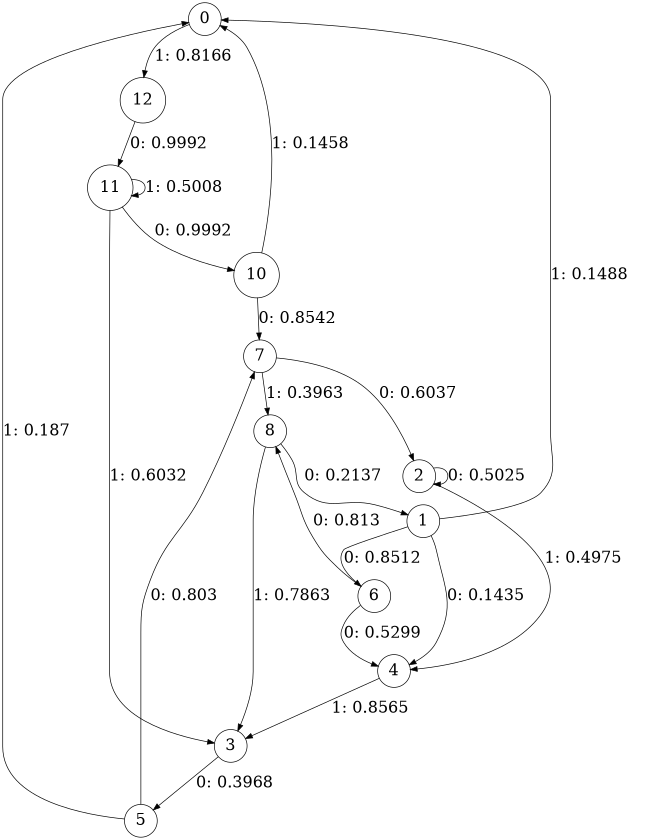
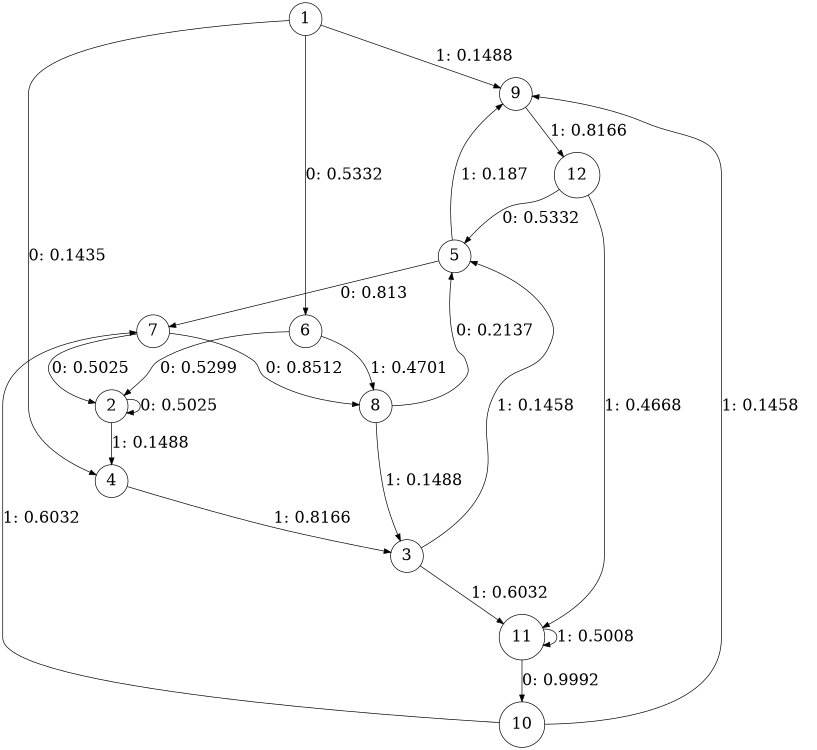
node "0": label "0" -> "9"
edge "12" -> "11": label "0: 0.9992   " -> "1: 0.4668   "
edge "12" -> "5": added, label "0: 0.5332"
edge "10" -> "7": label "0: 0.8542   " -> "1: 0.6032   "
edge "7" -> "8": label "1: 0.3963   " -> "0: 0.8512   "
edge "7" -> "2": label "0: 0.6037   " -> "0: 0.5025   "
edge "8" -> "1": now "8" -> "5"
edge "11" -> "3": reversed
edge "6" -> "8": label "0: 0.813    " -> "1: 0.4701   "
edge "1" -> "6": label "0: 0.8512   " -> "0: 0.5332   "
edge "2" -> "4": label "1: 0.4975   " -> "1: 0.1488   "
edge "5" -> "7": label "0: 0.803    " -> "0: 0.813    "
edge "8" -> "3": label "1: 0.7863   " -> "1: 0.1488   "
edge "6" -> "4": now "6" -> "2"
edge "4" -> "3": label "1: 0.8565   " -> "1: 0.8166   "
edge "3" -> "5": label "0: 0.3968   " -> "1: 0.1458   "
